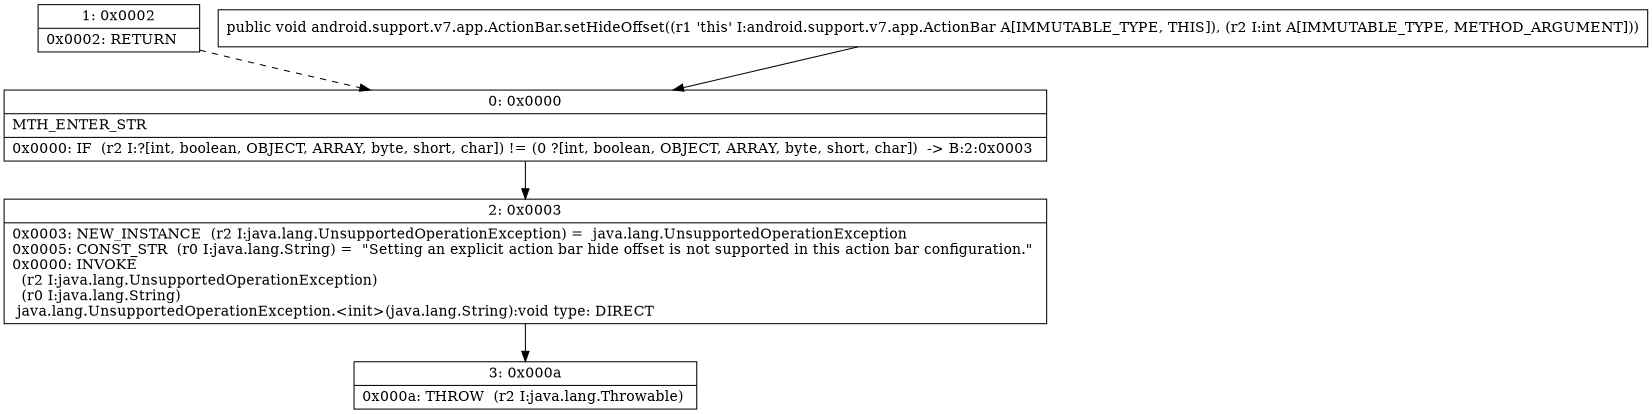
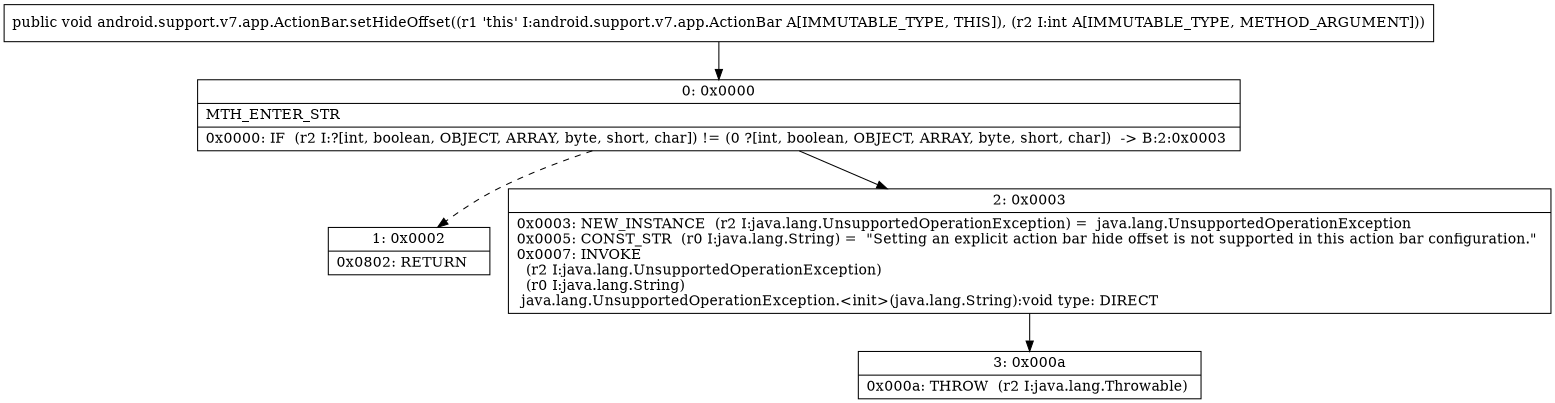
node "1: 0x0002": text "0x0002: RETURN" -> "0x0802: RETURN"
edge "1: 0x0002" -> "0: 0x0000": reversed
node "2: 0x0003": text "0x0000: INVOKE" -> "0x0007: INVOKE"
